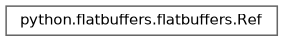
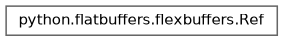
node "python.flatbuffers.flatbuffers.Ref": label "python.flatbuffers.flatbuffers.Ref" -> "python.flatbuffers.flexbuffers.Ref"
